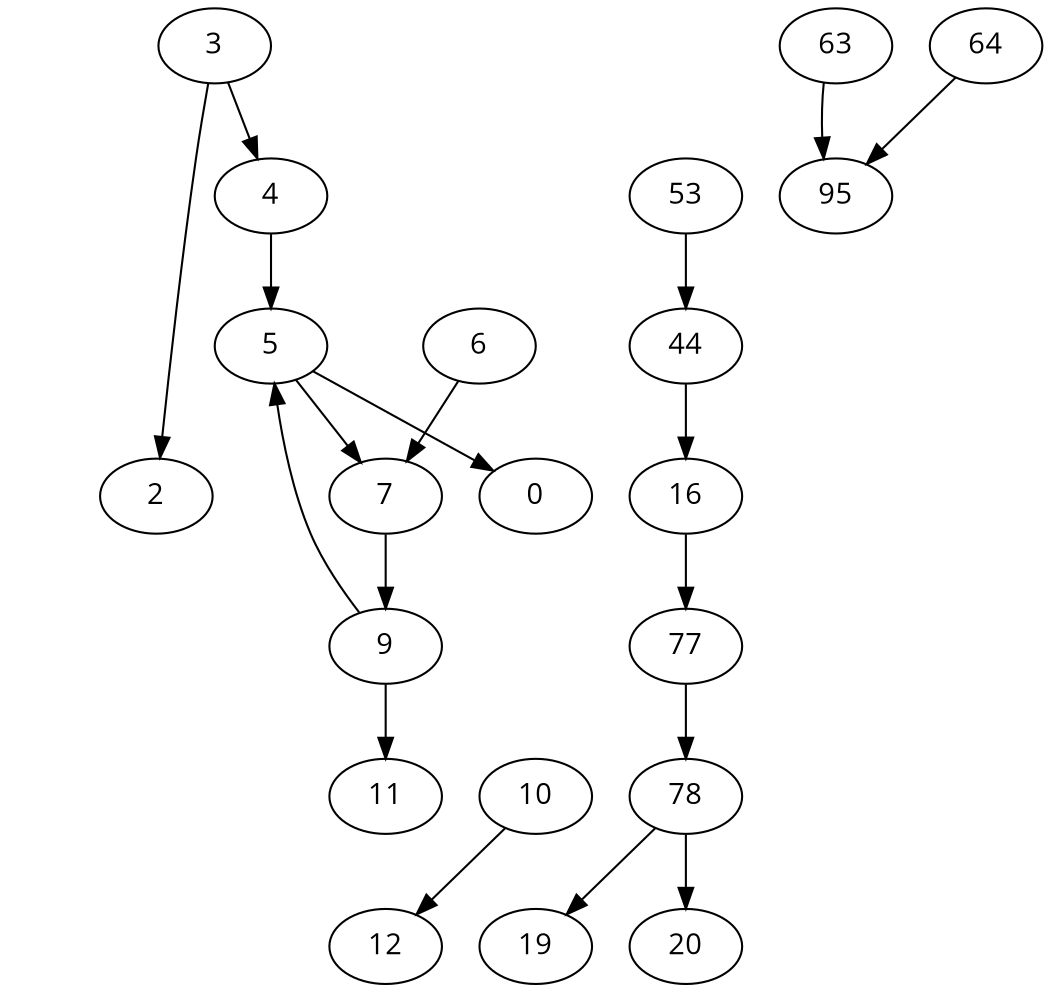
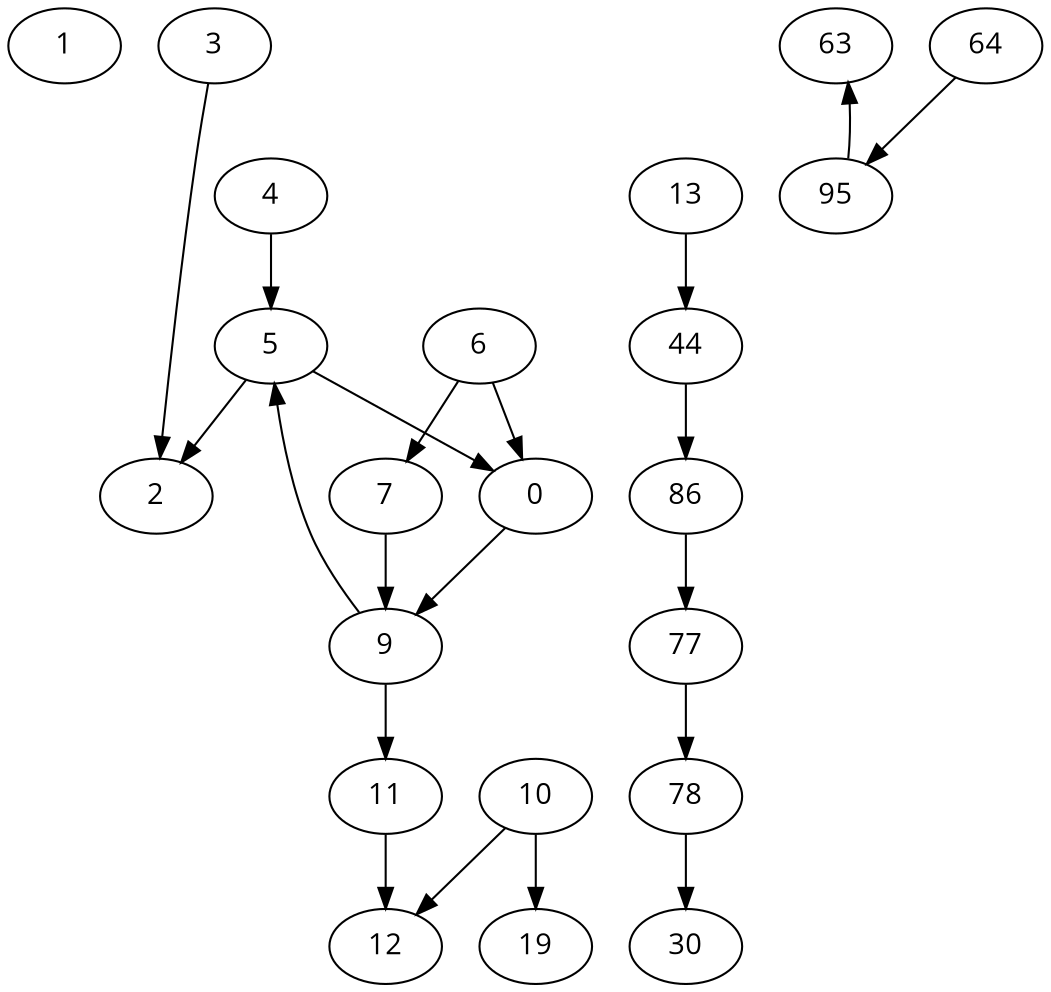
node "1": added
edge "63" -> "95": reversed
edge "3" -> "4": removed
node "53": label "53" -> "13"
edge "6" -> "0": added
edge "5" -> "7": now "5" -> "2"
node "16": label "16" -> "86"
edge "0" -> "9": added
edge "11" -> "12": added
edge "78" -> "19": now "10" -> "19"
node "20": label "20" -> "30"
